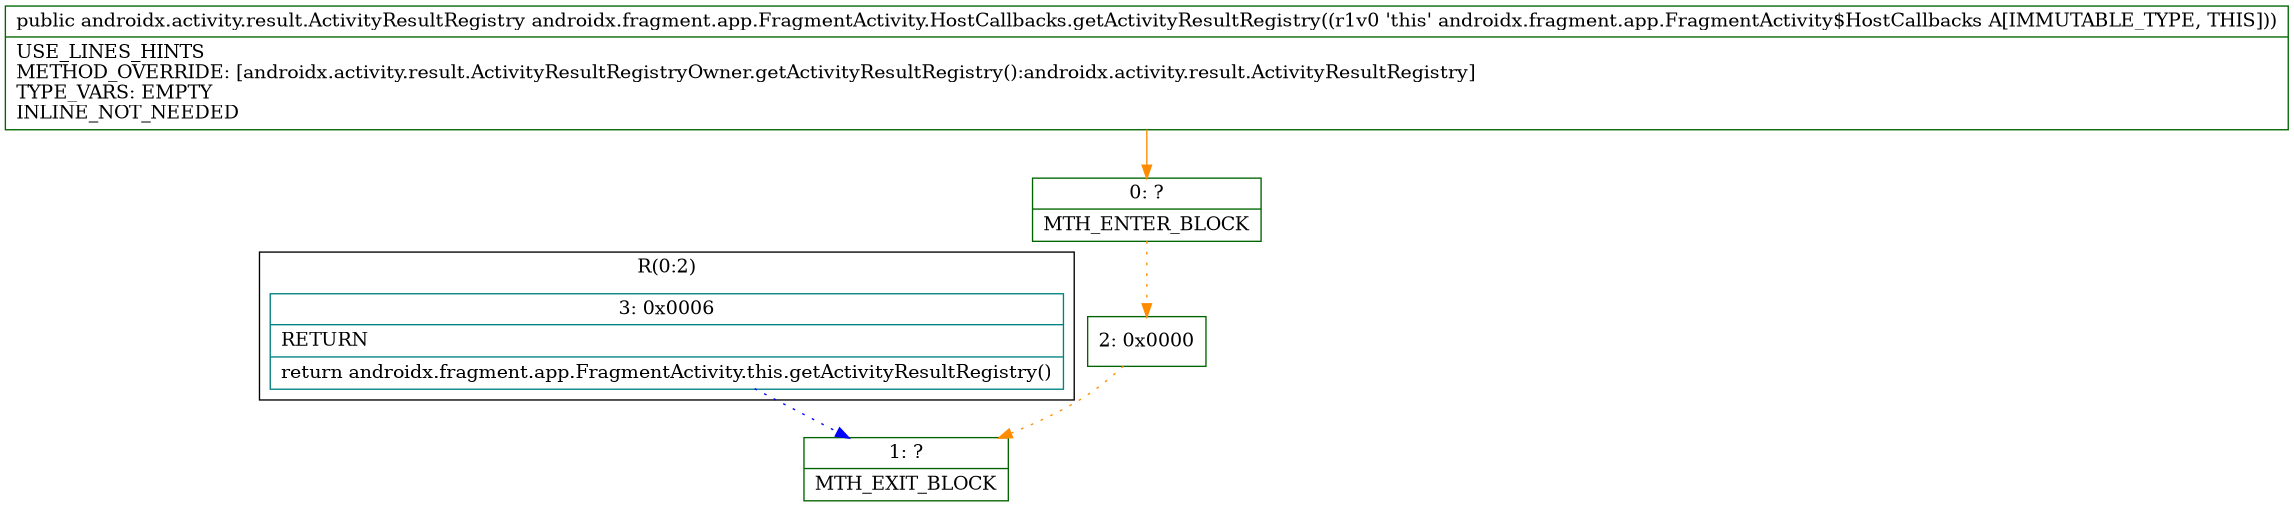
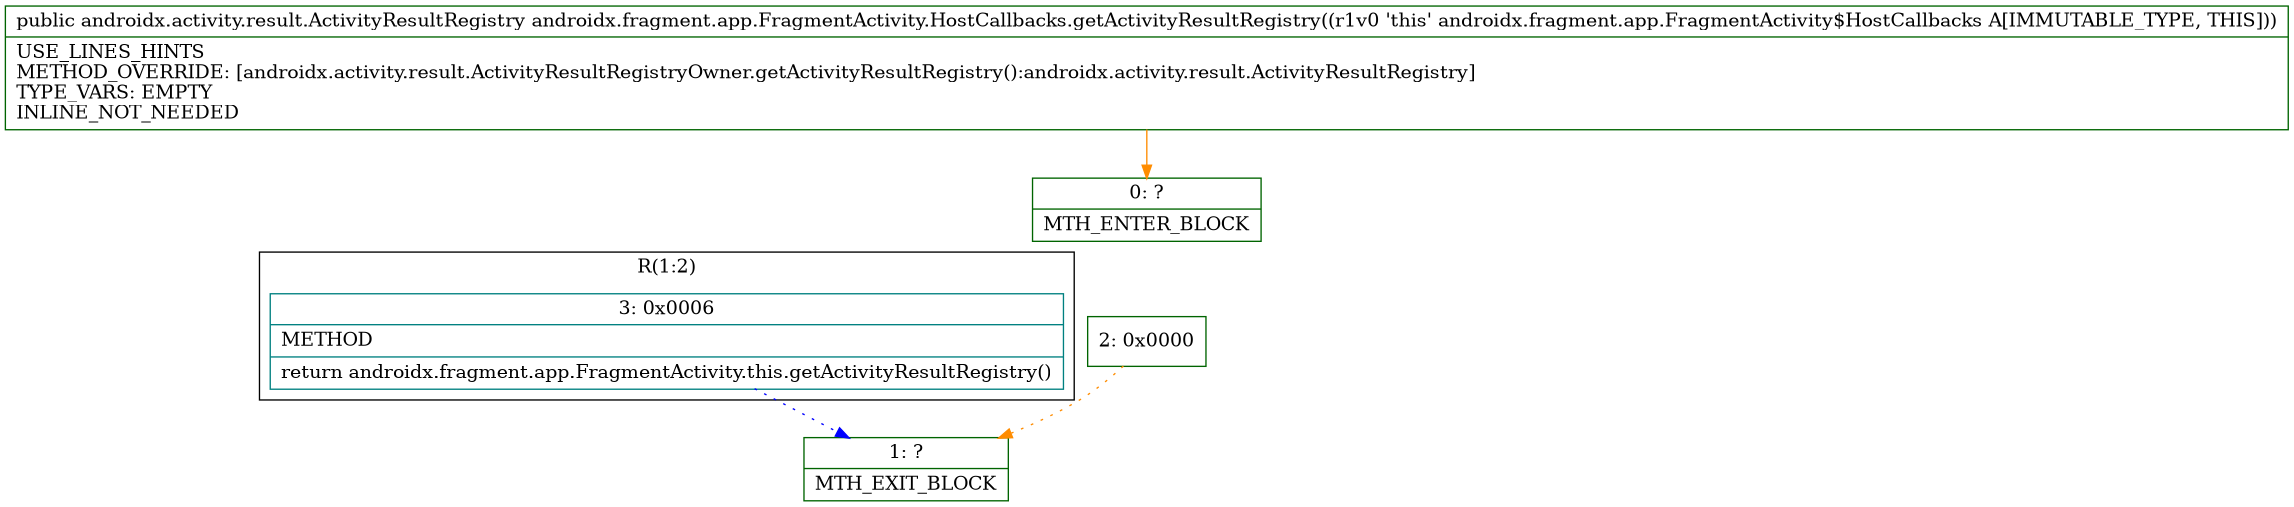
cluster "R(0:2)": label "R(0:2)" -> "R(1:2)"
edge "0: ?" -> "2: 0x0000": removed
node "3: 0x0006": text "RETURN" -> "METHOD"
